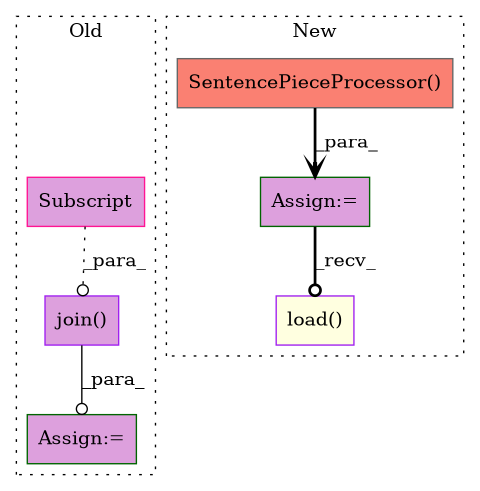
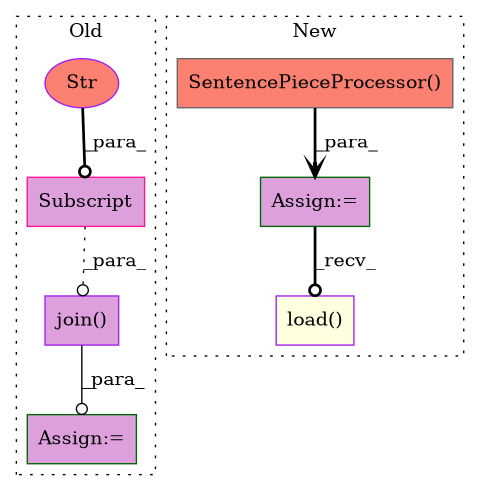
node "Str": added
